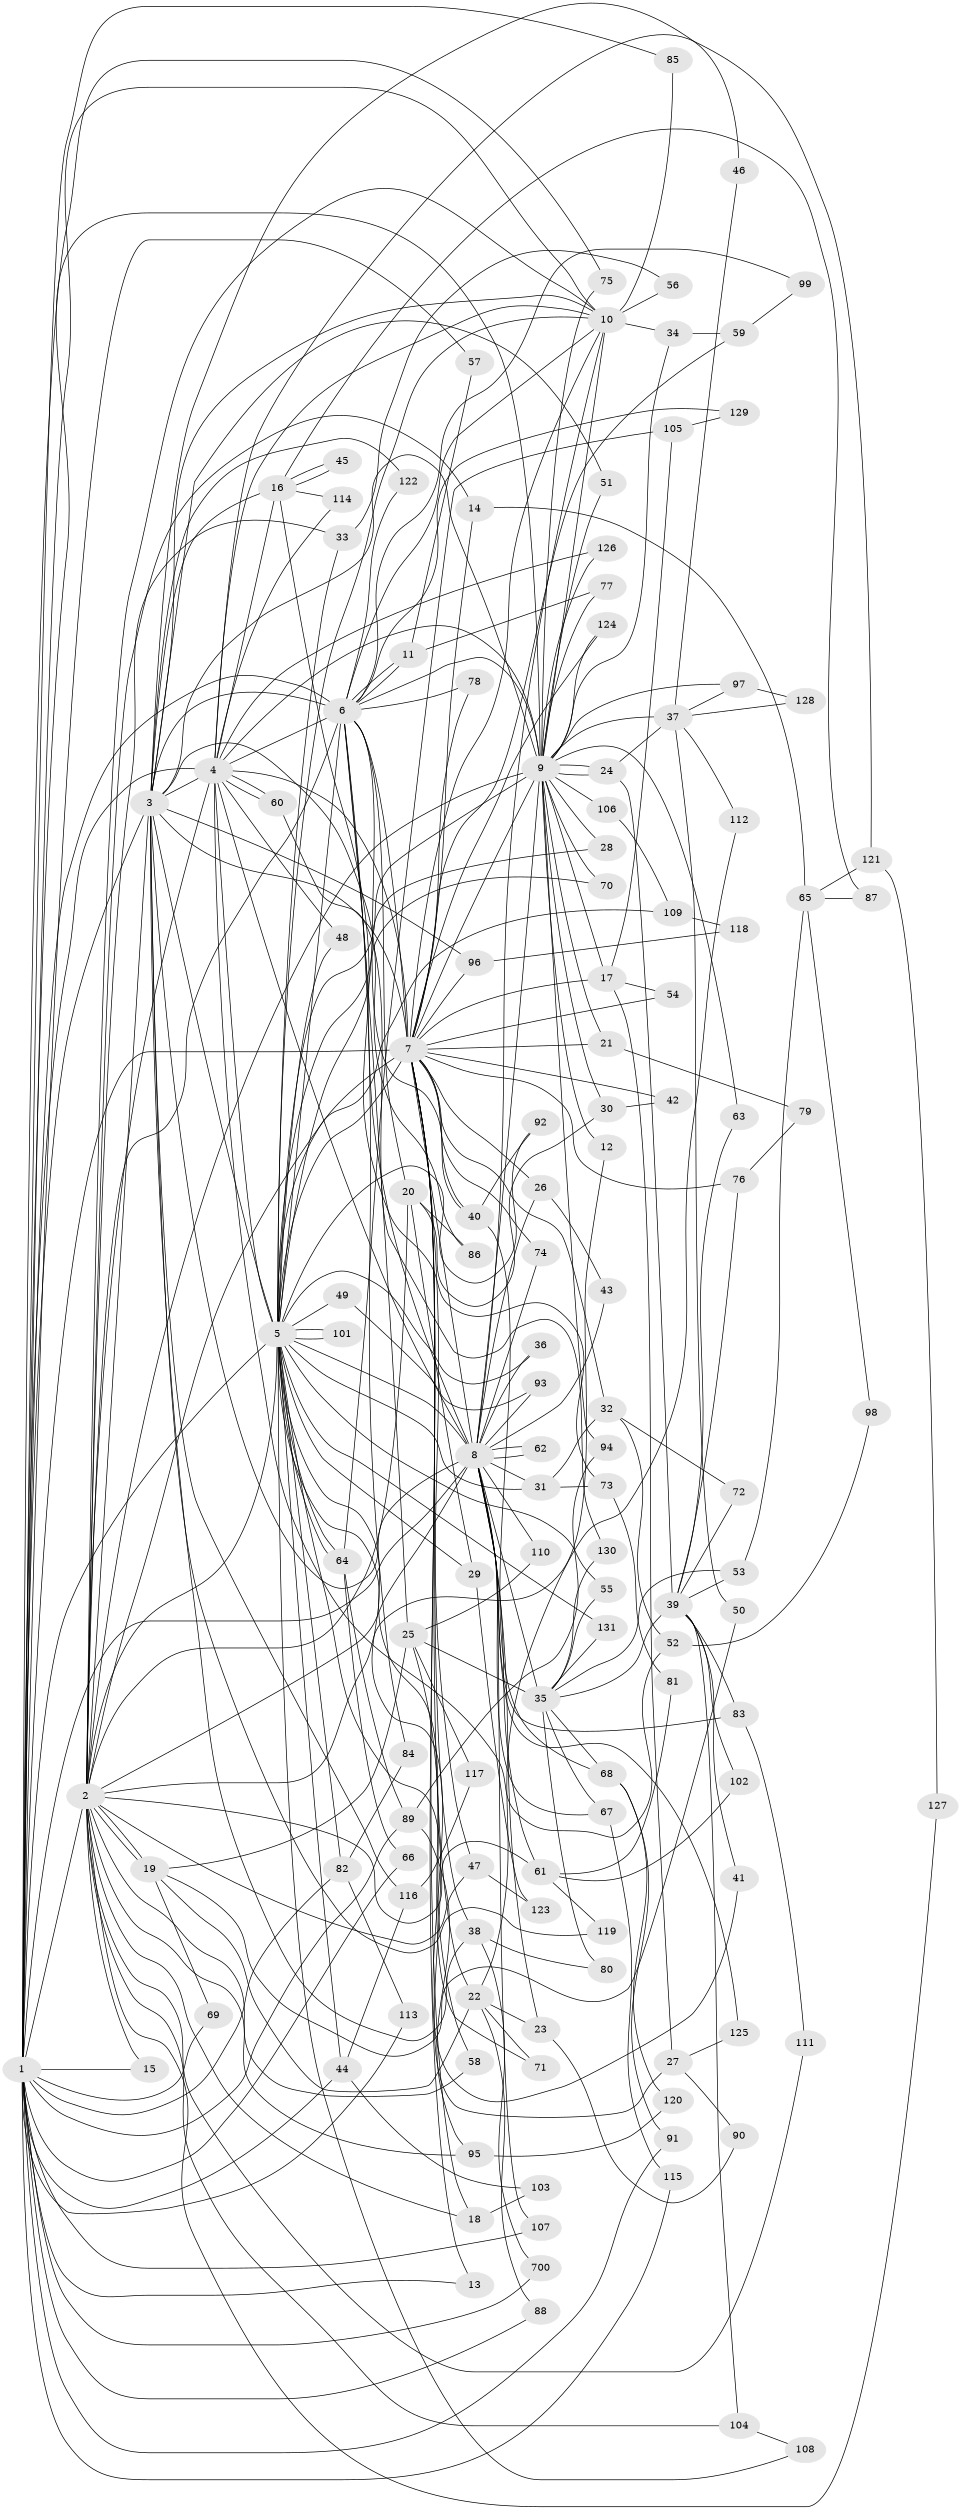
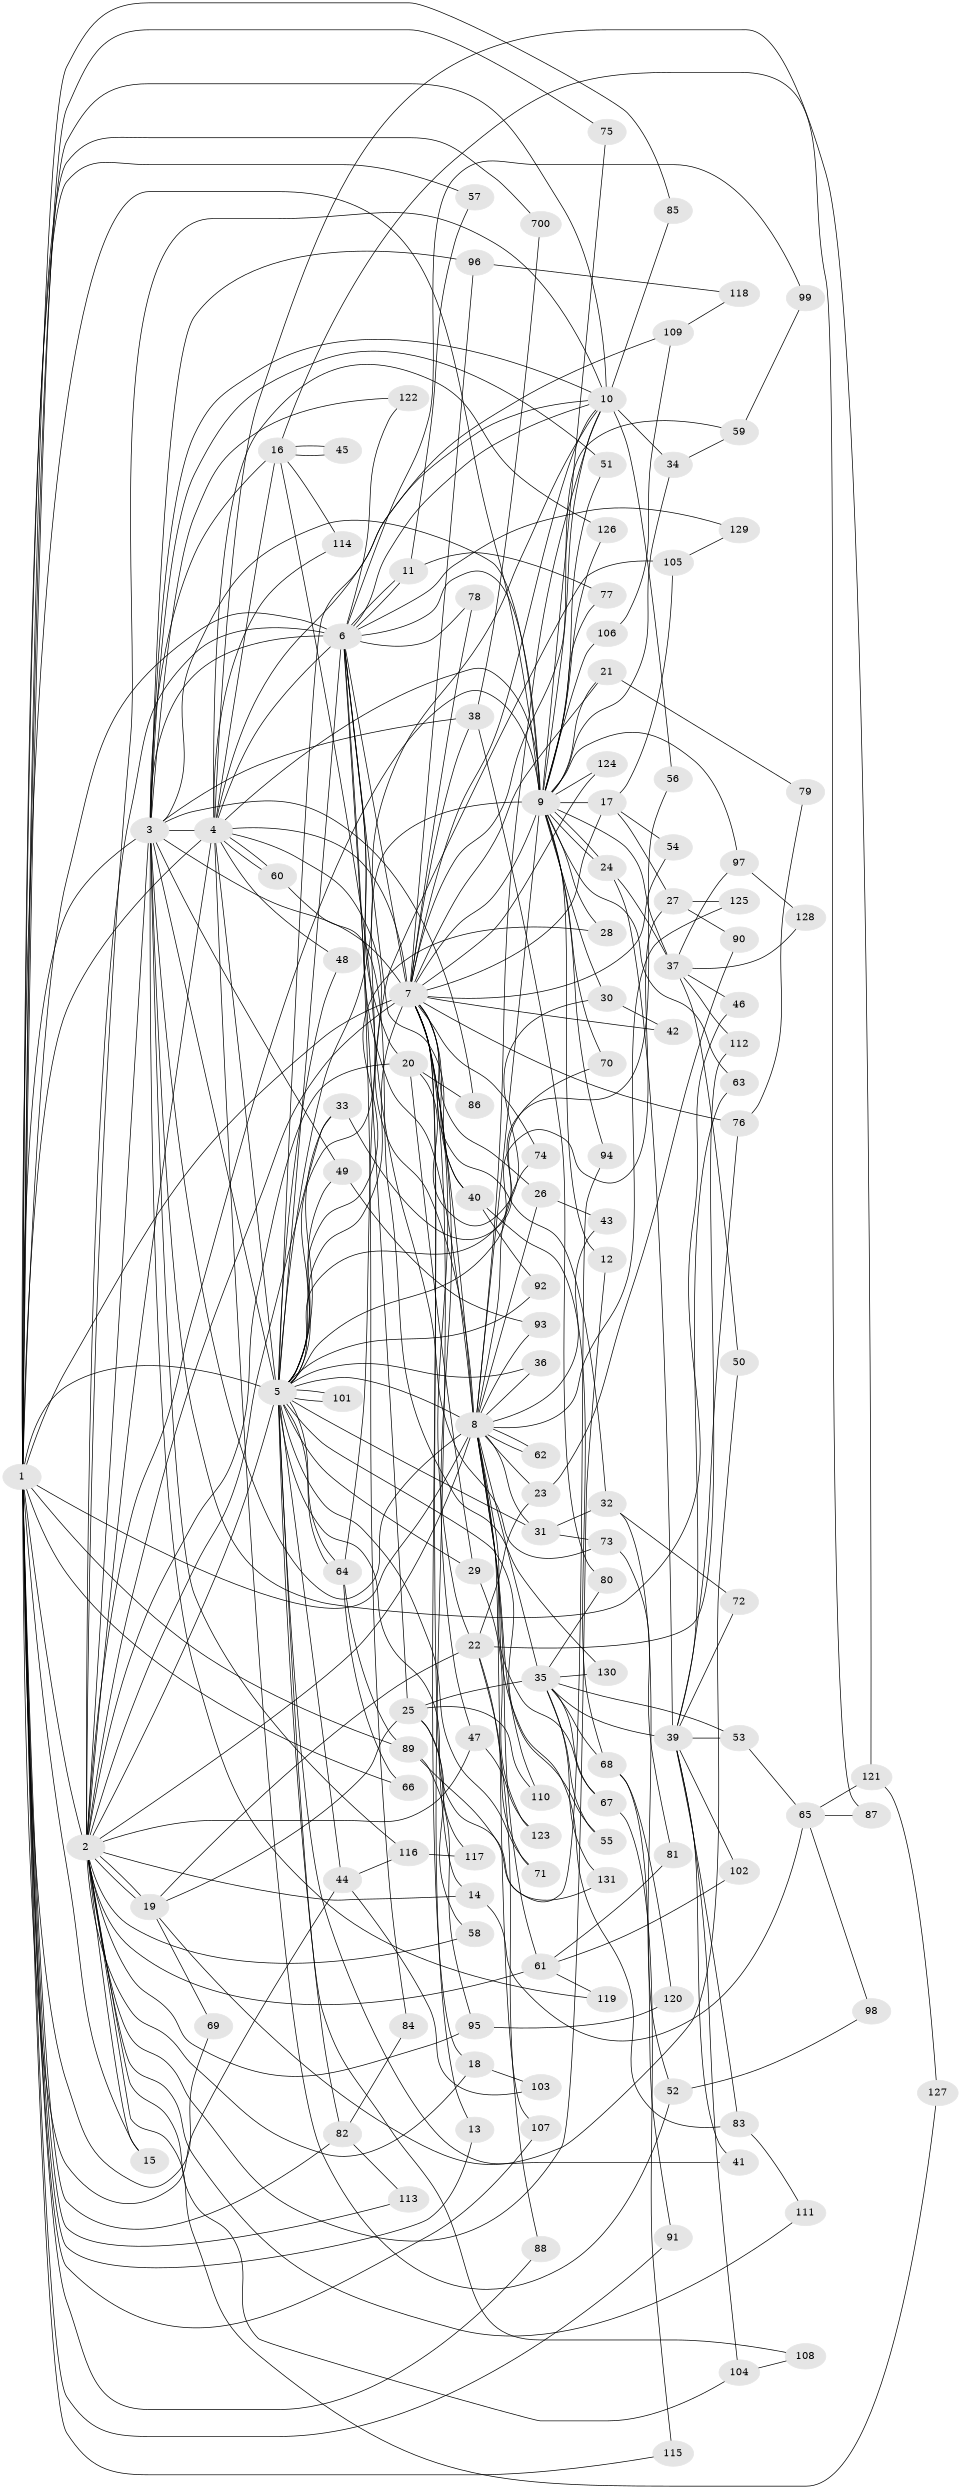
edge "3" -- "49": added
